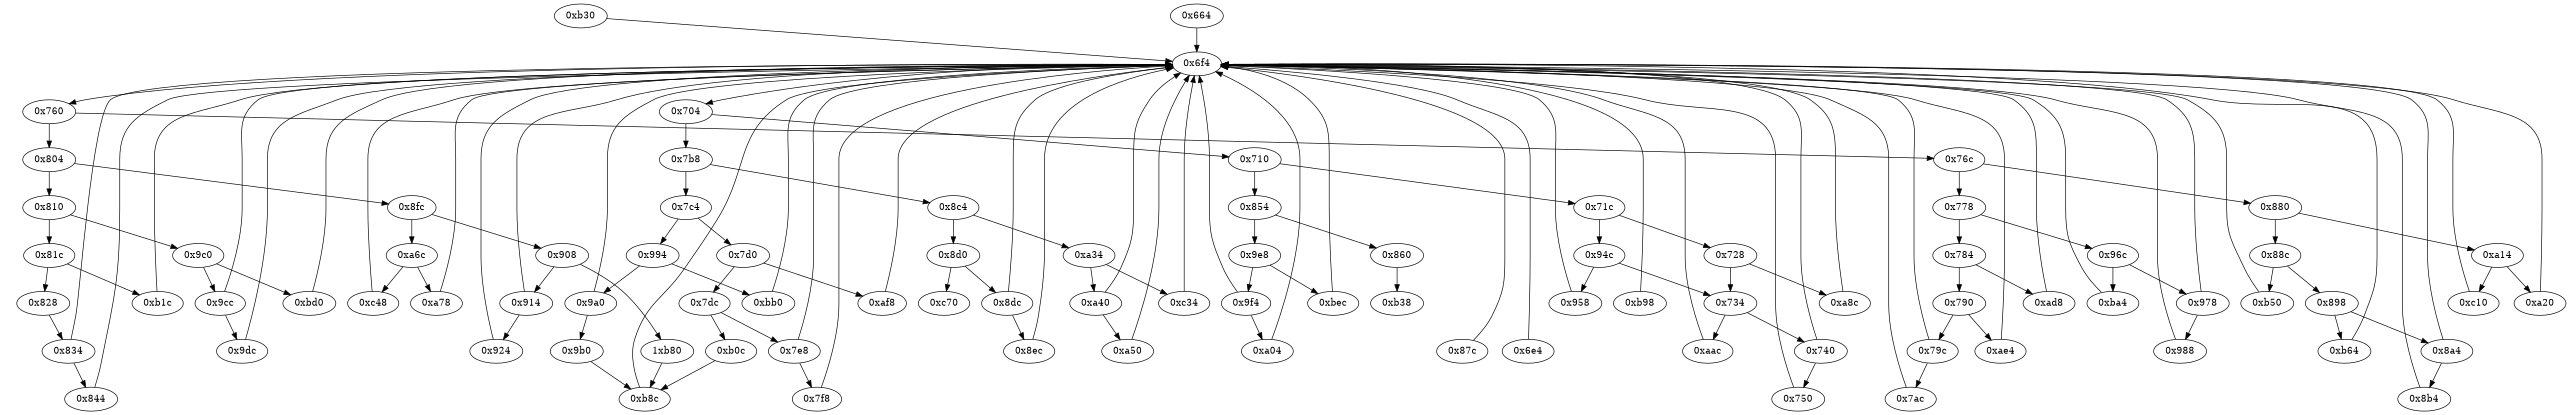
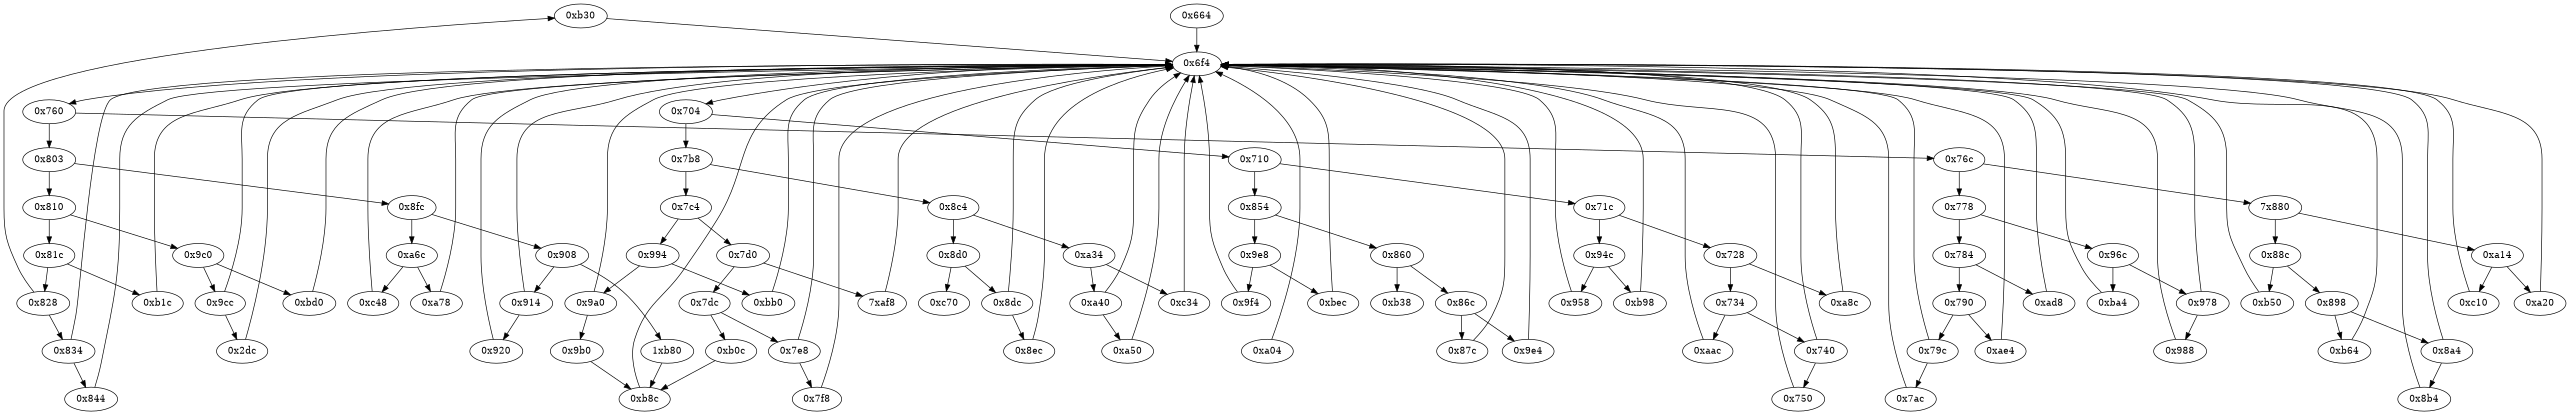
edge "0x828" -> "0xb30": added
node "0x804": label "0x804" -> "0x803"
node "0x880": label "0x880" -> "7x880"
edge "0x94c" -> "0x734": now "0x94c" -> "0xb98"
node "0xaf8": label "0xaf8" -> "7xaf8"
node "0x86c": added
edge "0x9f4" -> "0xa04": removed
node "0x9dc": label "0x9dc" -> "0x2dc"
node "0x924": label "0x924" -> "0x920"
node "0x6e4": label "0x6e4" -> "0x9e4"
